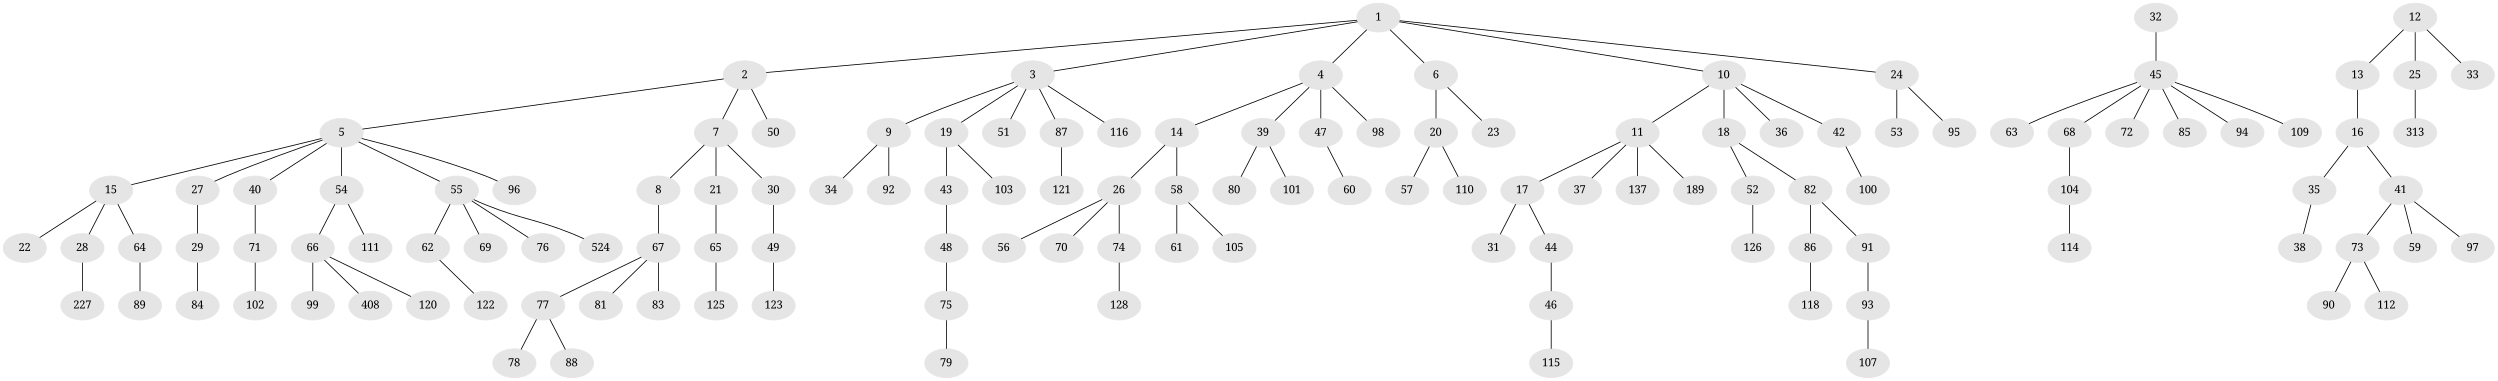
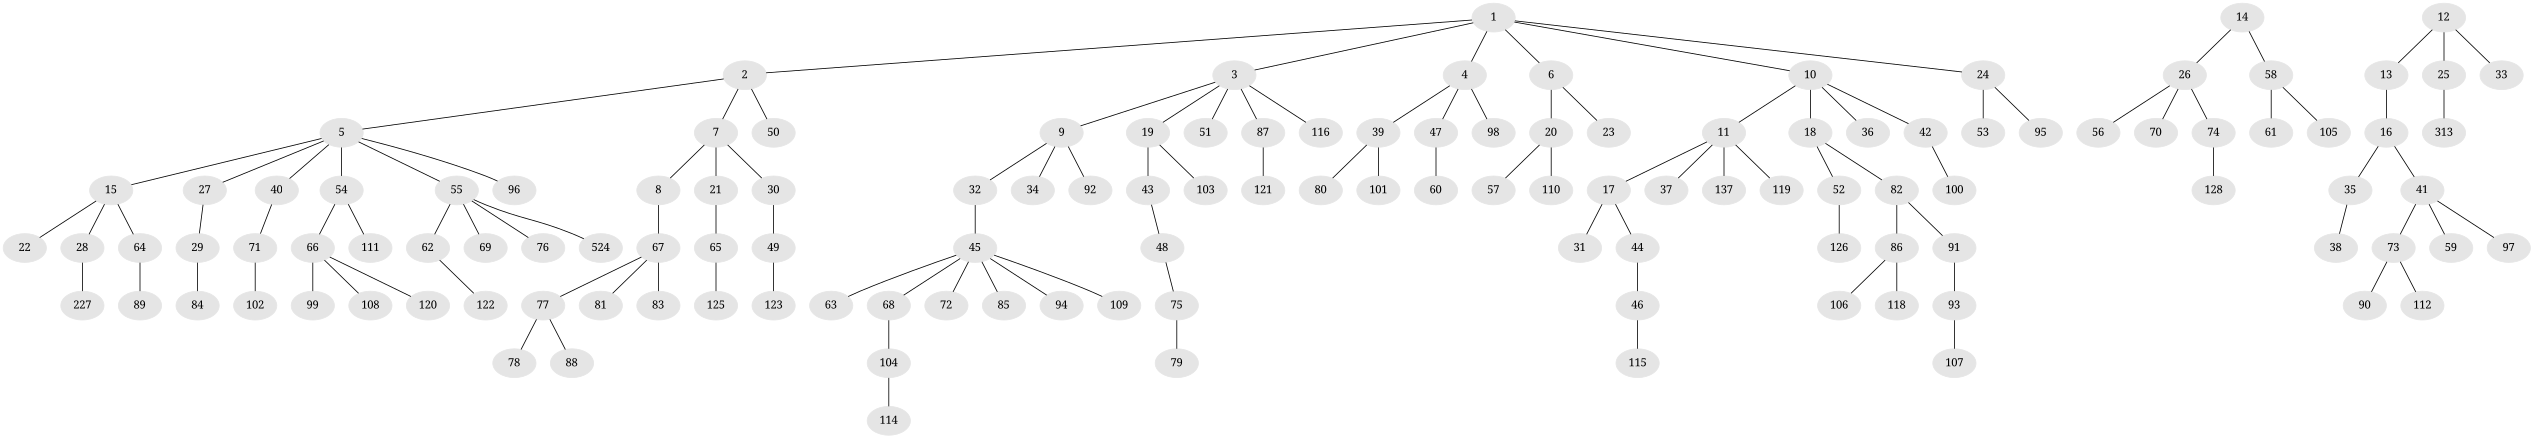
edge "4" -- "14": removed
edge "9" -- "32": added
node "189": label "189" -> "119"
node "408": label "408" -> "108"
node "106": added
